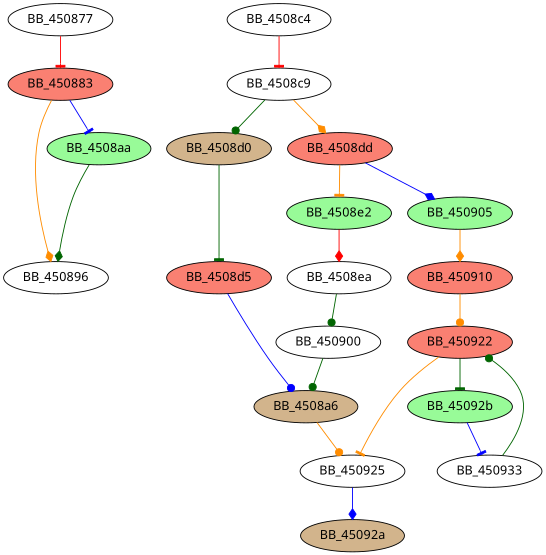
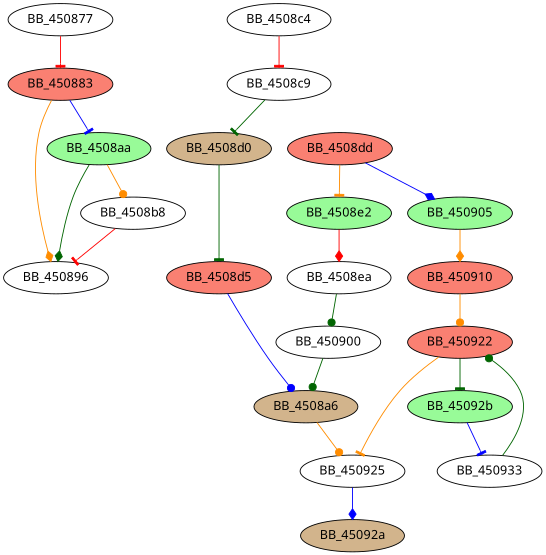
edge "BB_4508c9" -> "BB_4508dd": removed
edge "BB_4508c9" -> "BB_4508d0": arrowhead dot -> tee
node "BB_4508b8": added
